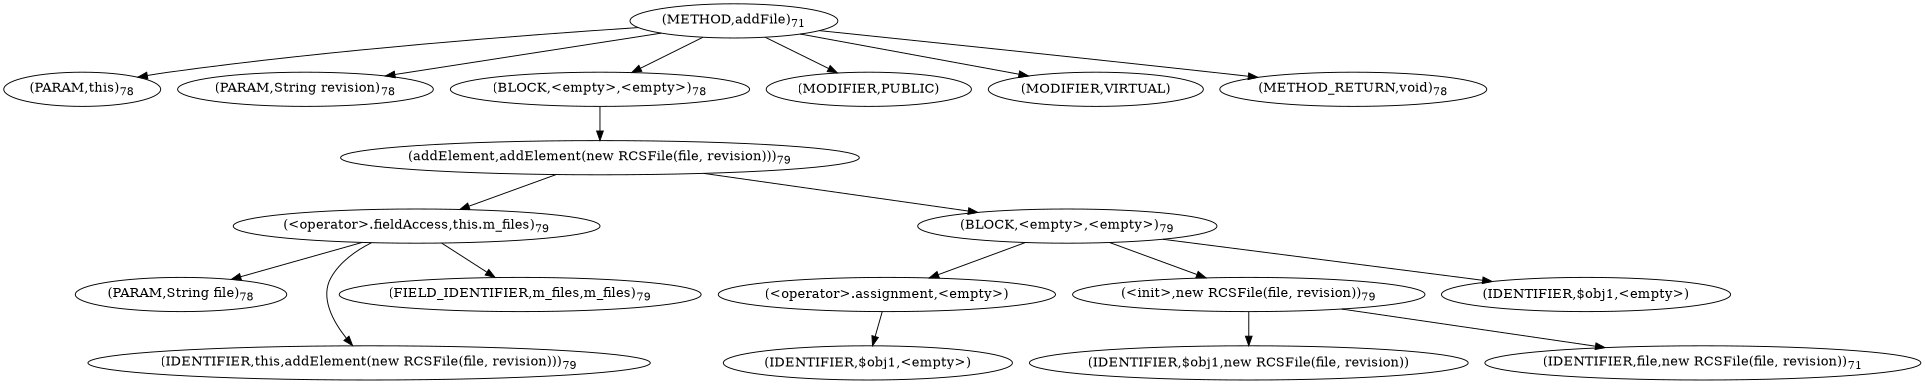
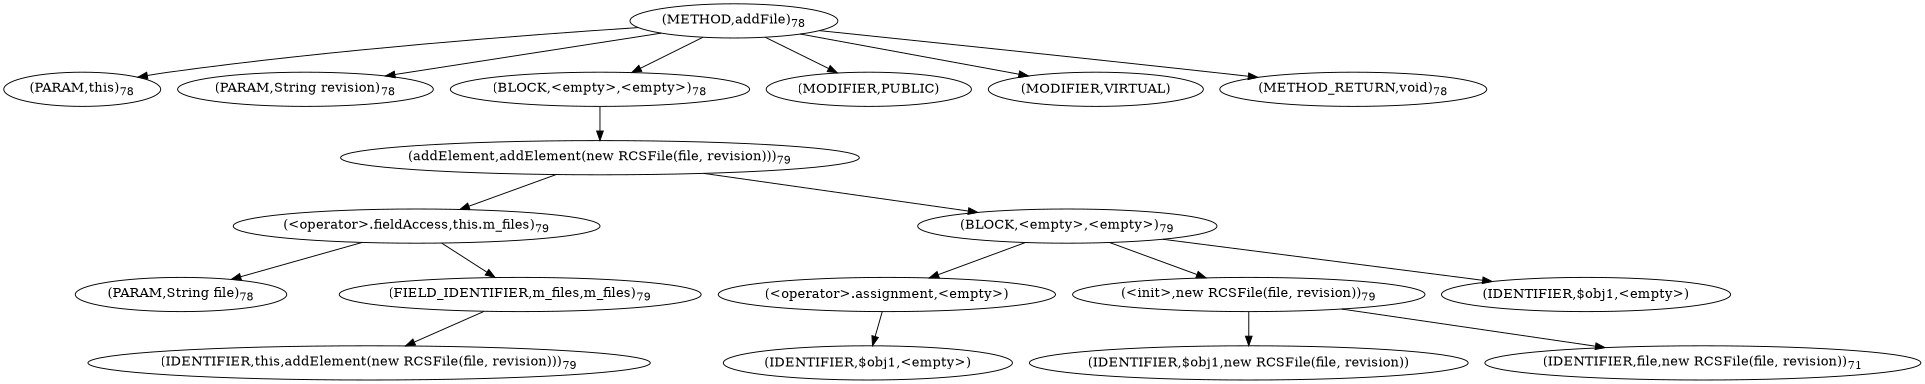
node "(METHOD,addFile)": text "71" -> "78"
edge "(<operator>.fieldAccess,this.m_files)" -> "(IDENTIFIER,this,addElement(new RCSFile(file, revision)))": now "(FIELD_IDENTIFIER,m_files,m_files)" -> "(IDENTIFIER,this,addElement(new RCSFile(file, revision)))"
